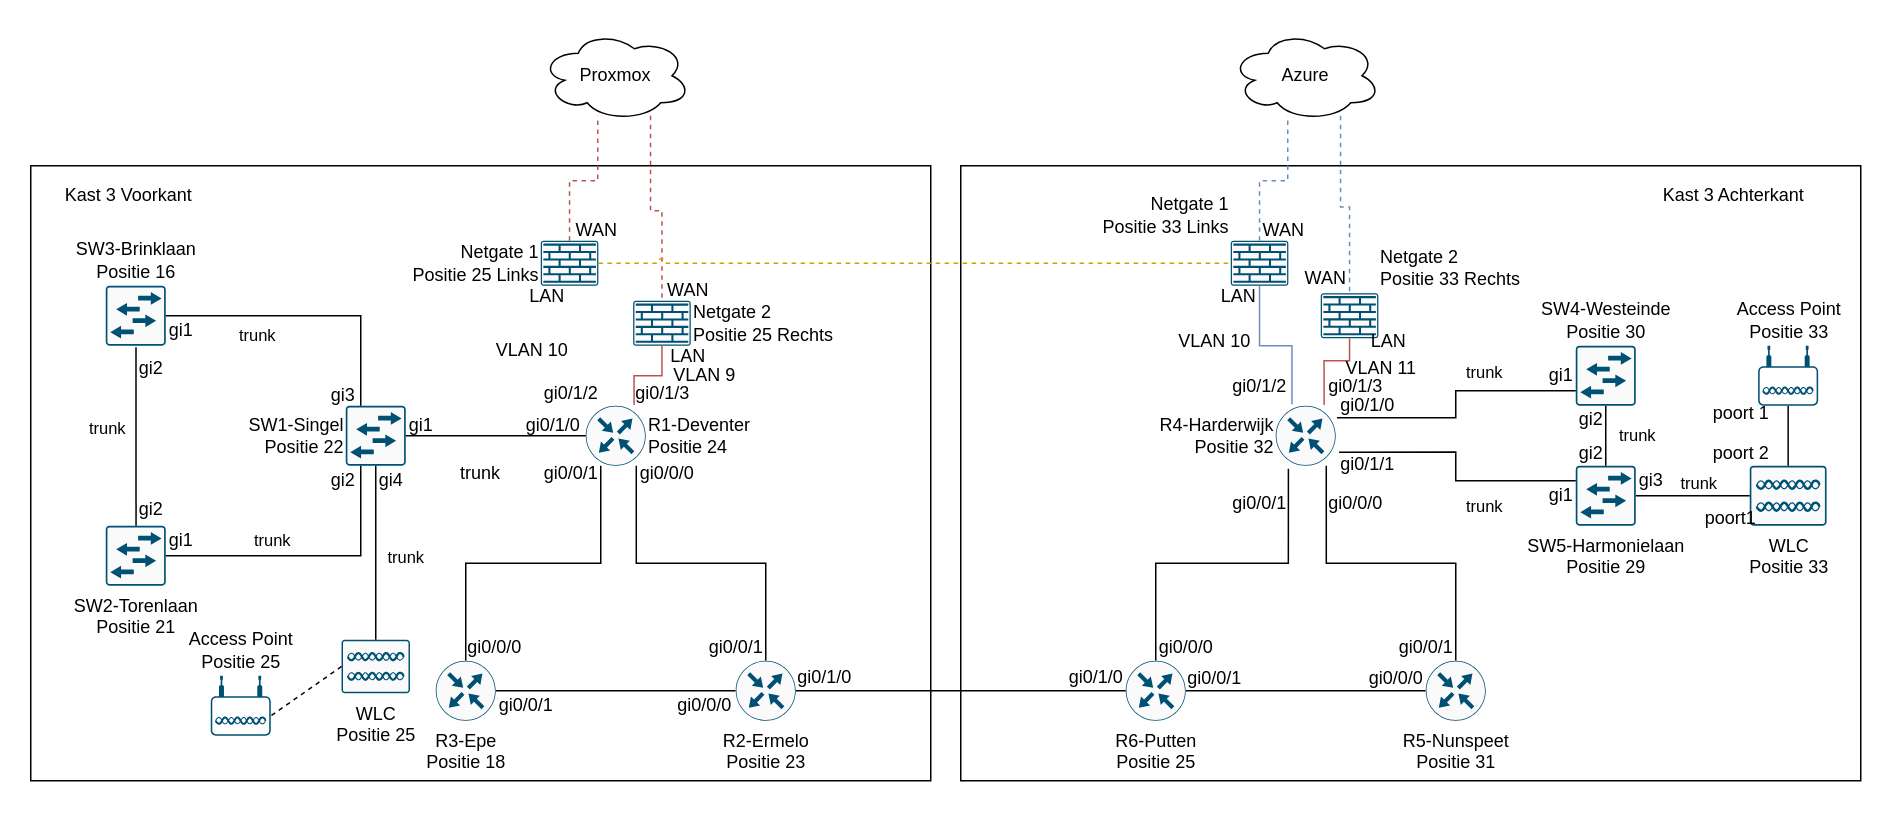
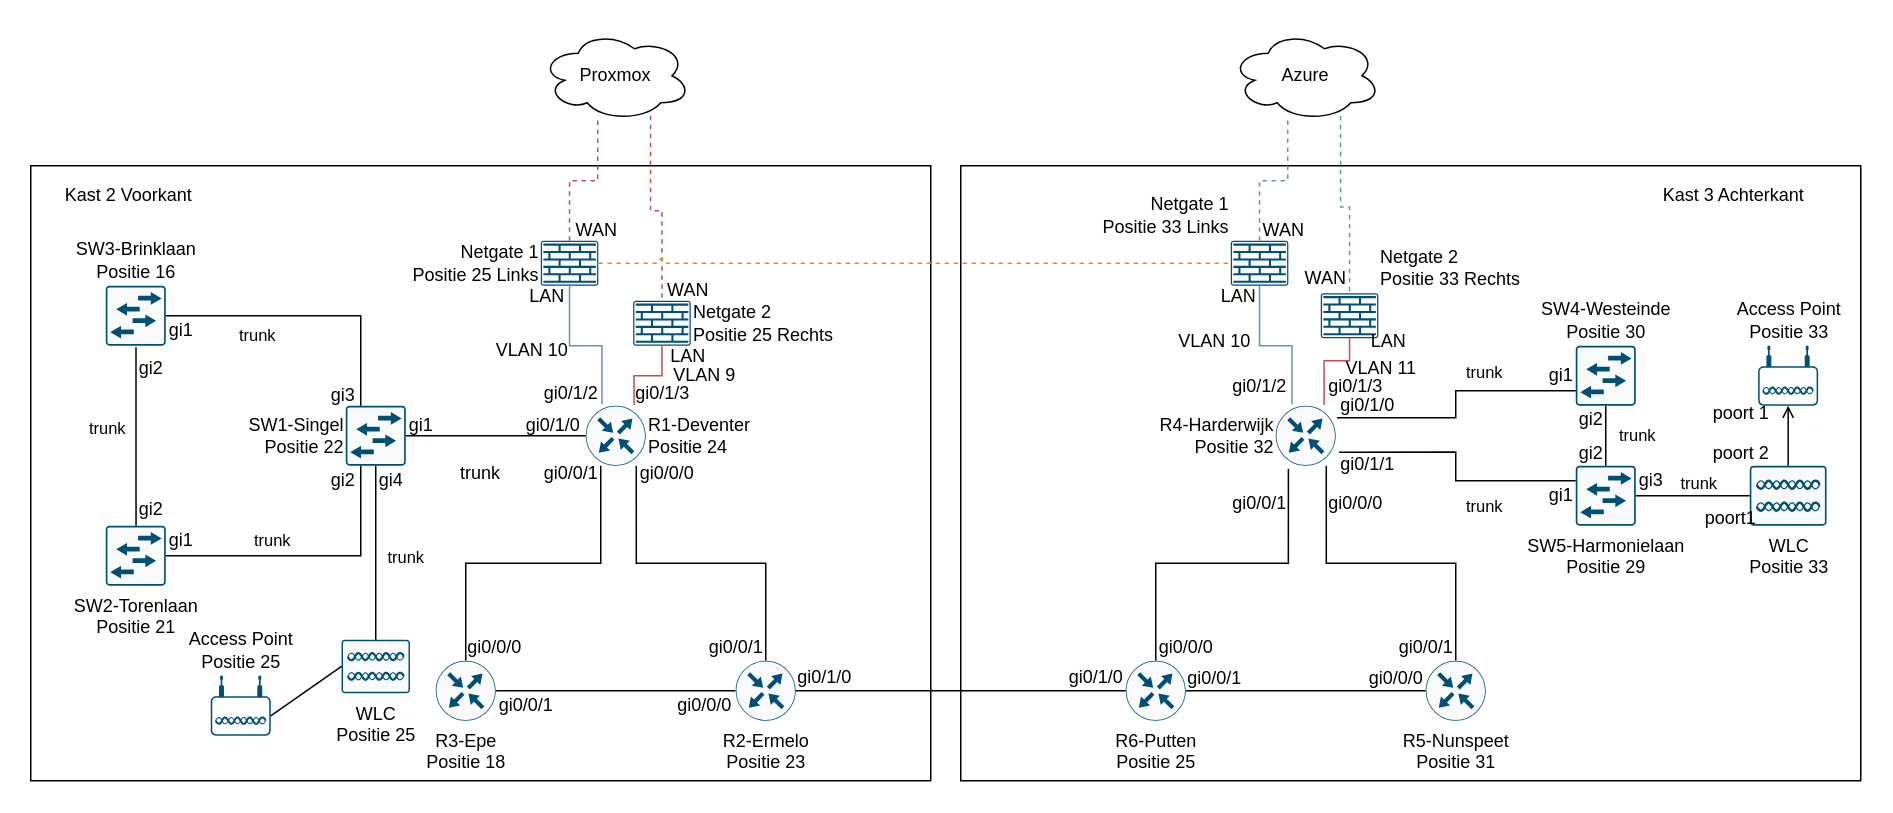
node "Kast 3 Voorkant": label "Kast 3 Voorkant" -> "Kast 2 Voorkant"
edge "Netgate 1 Positie 25 Links" -- "R1-Deventer Positie 24": added
edge "Access Point Positie 33" -- "WLC Positie 33": arrowhead none -> open
edge "WLC Positie 25" -- "Access Point Positie 25": style dashed -> solid
